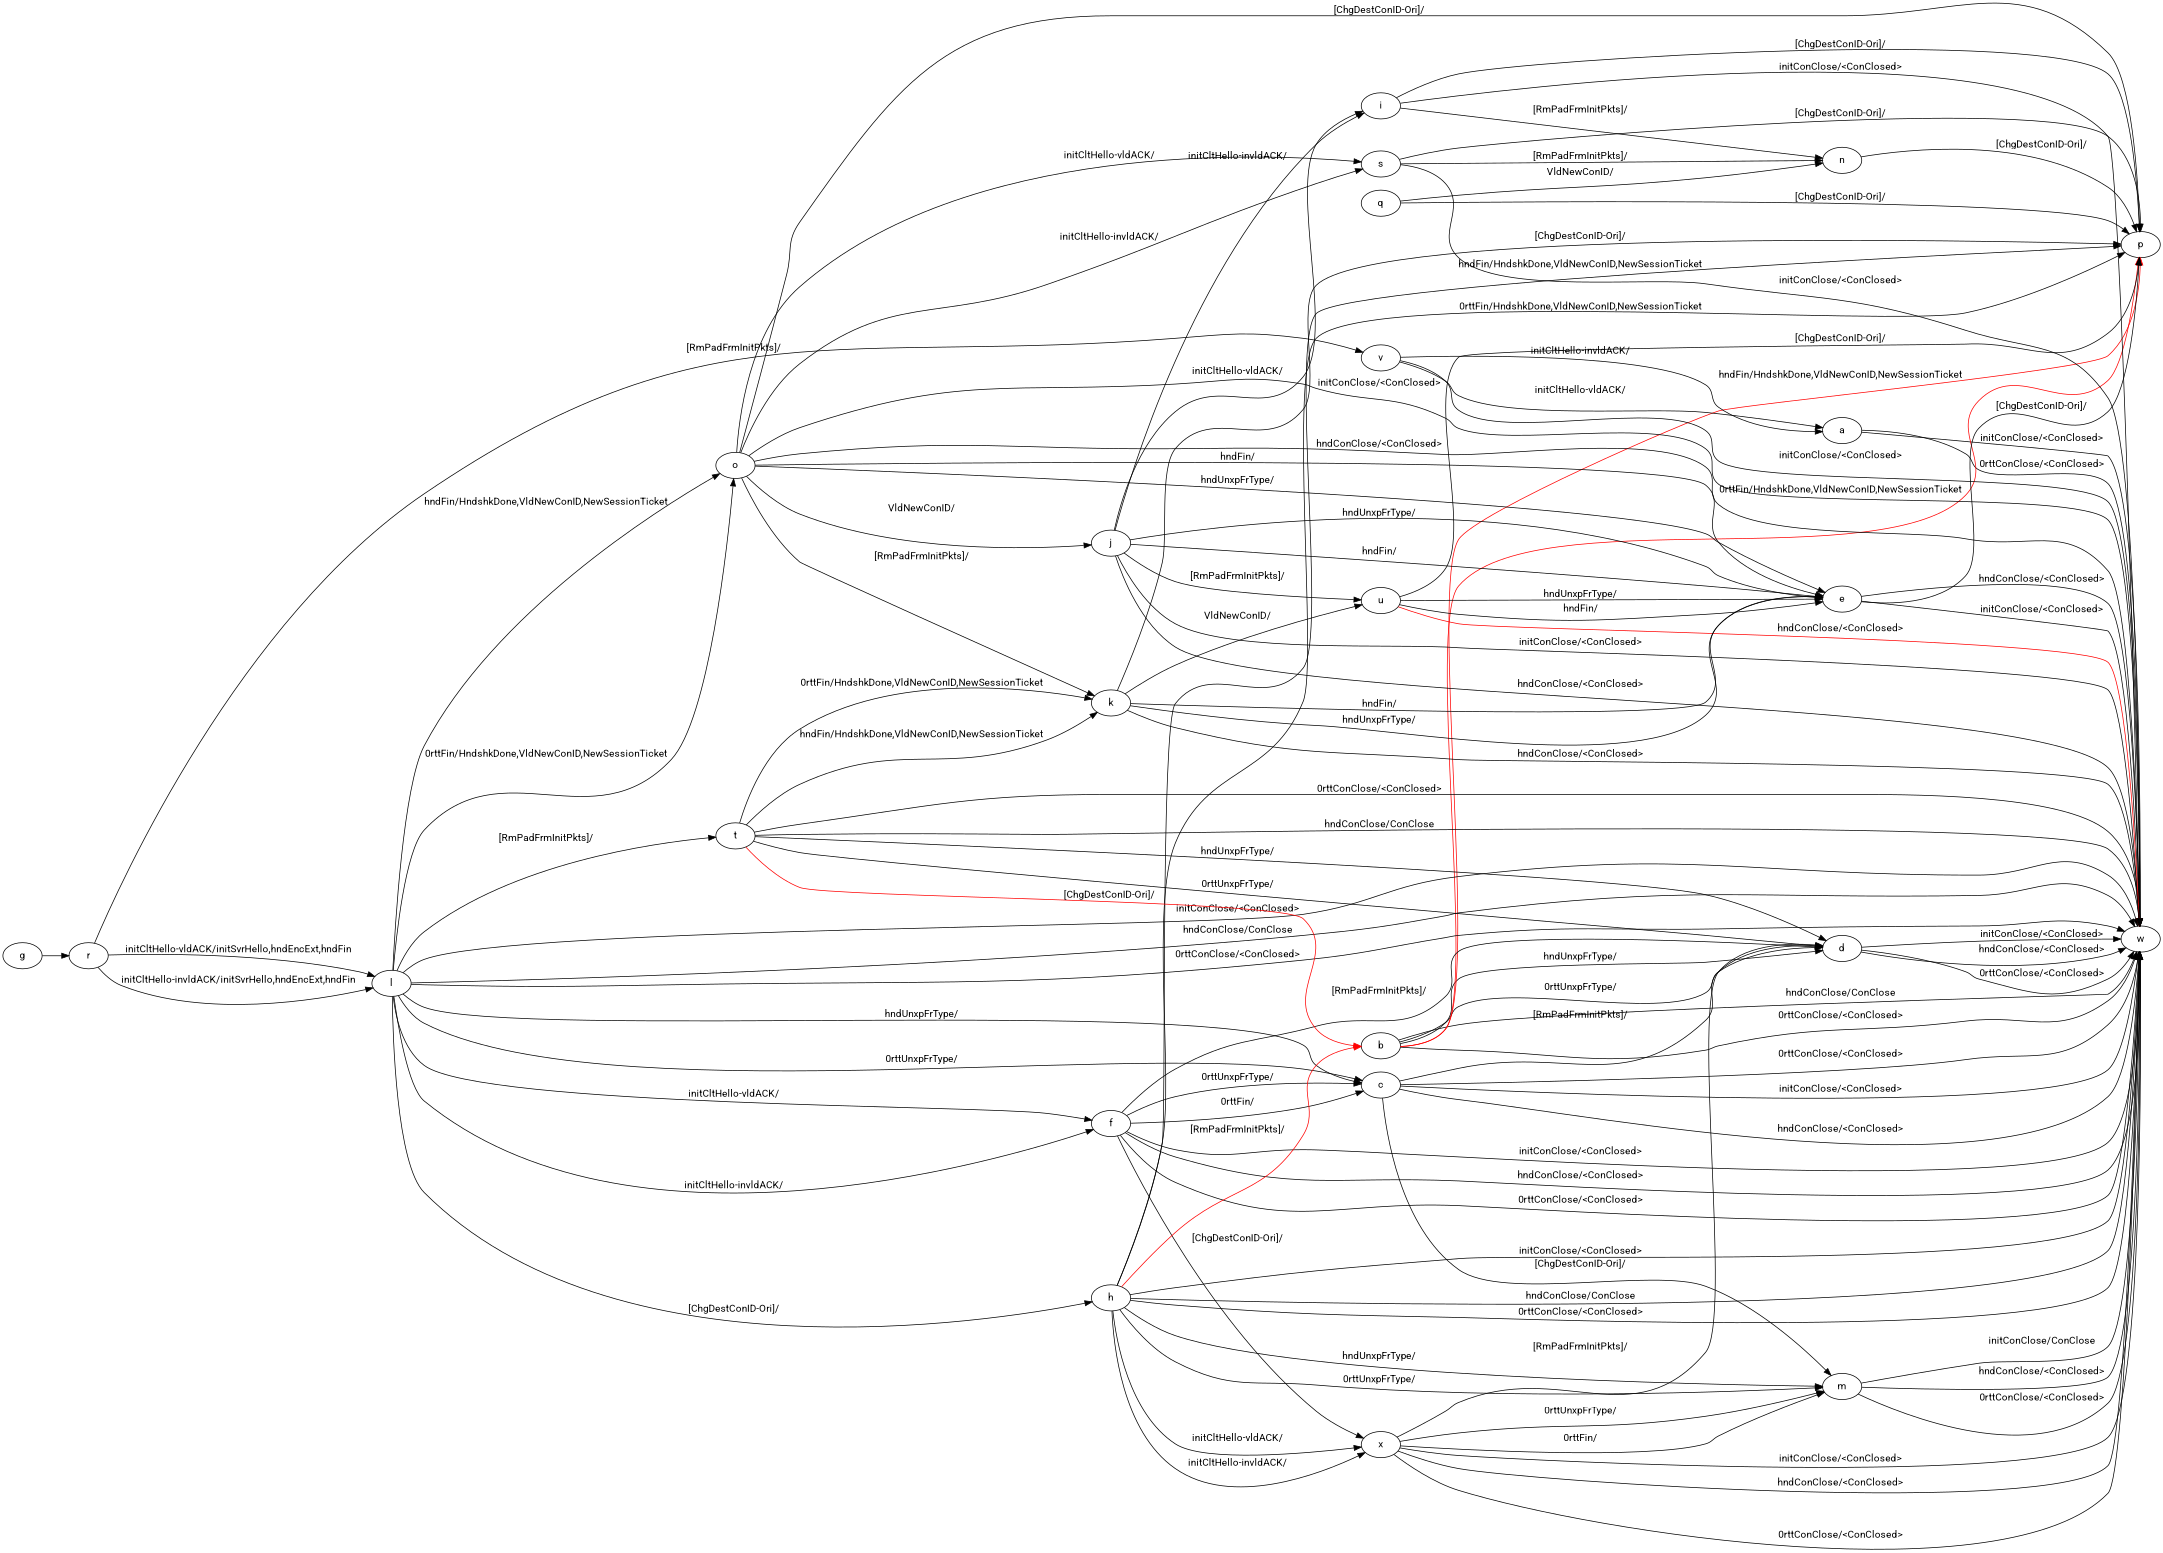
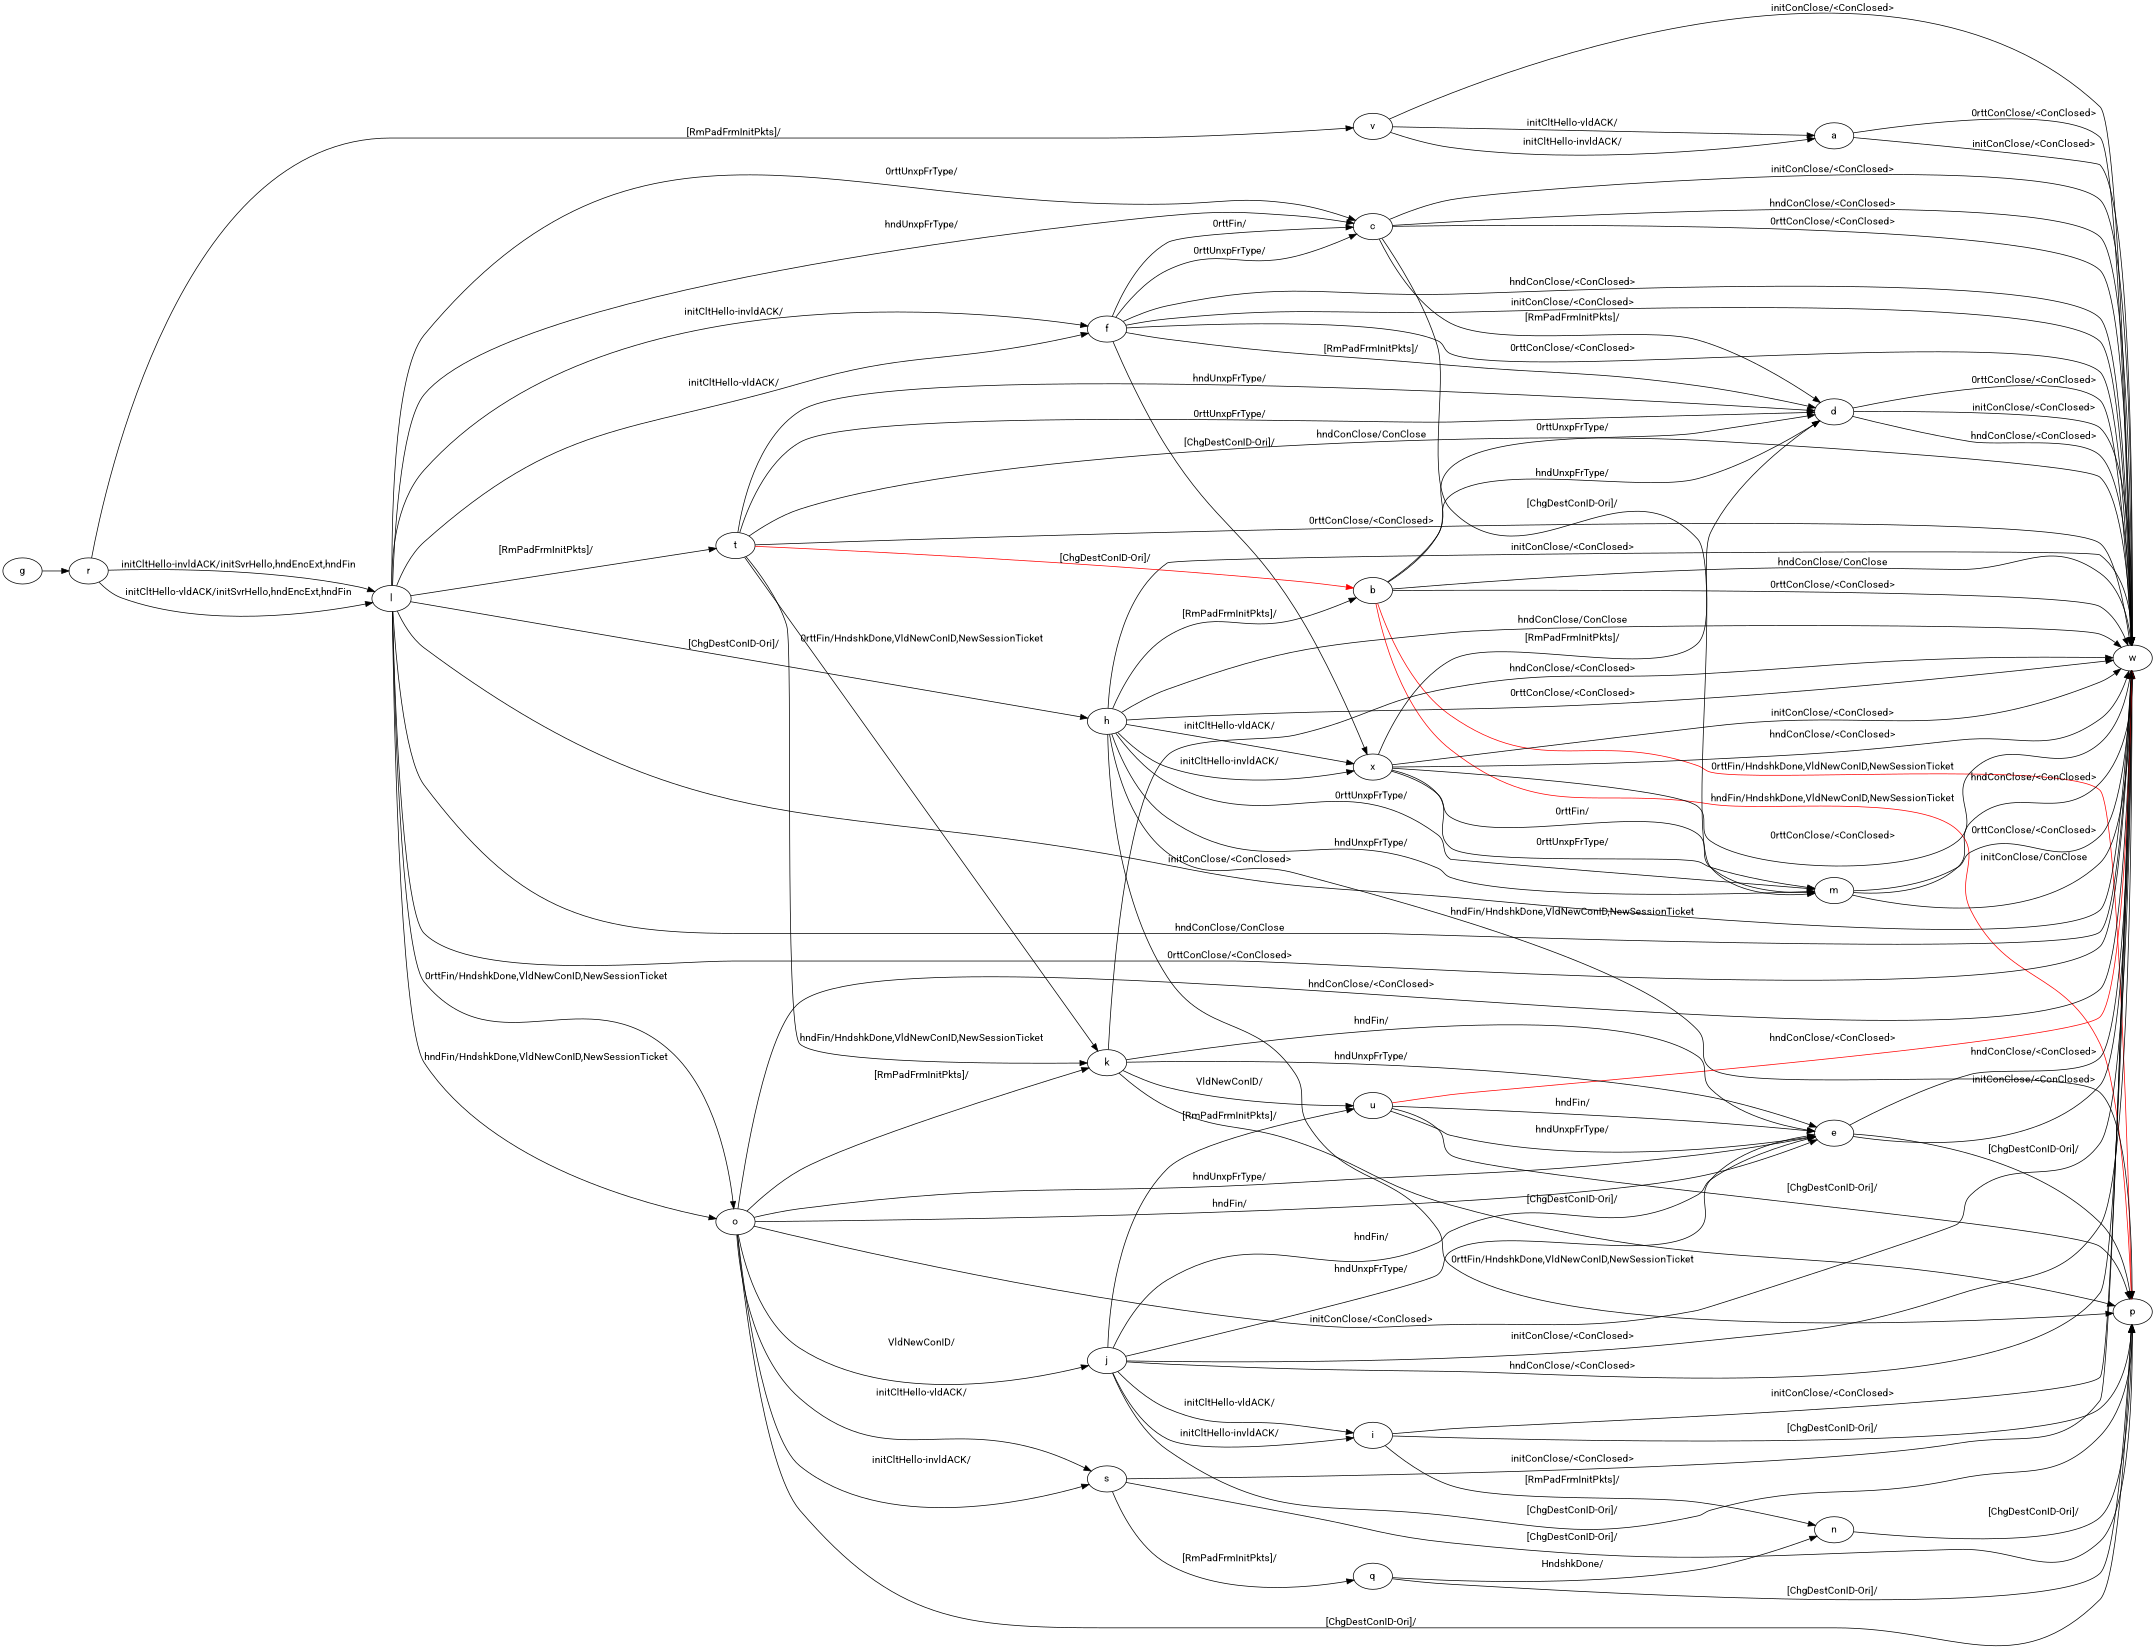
edge "s" -> "n": now "s" -> "q"
edge "q" -> "n": label "VldNewConID/ " -> "HndshkDone/ "
edge "h" -> "b": color red -> black
edge "j" -> "p": added, label "[ChgDestConID-Ori]/"
